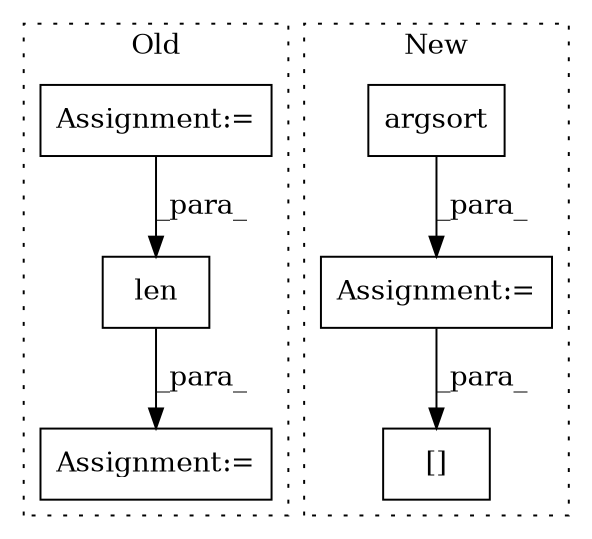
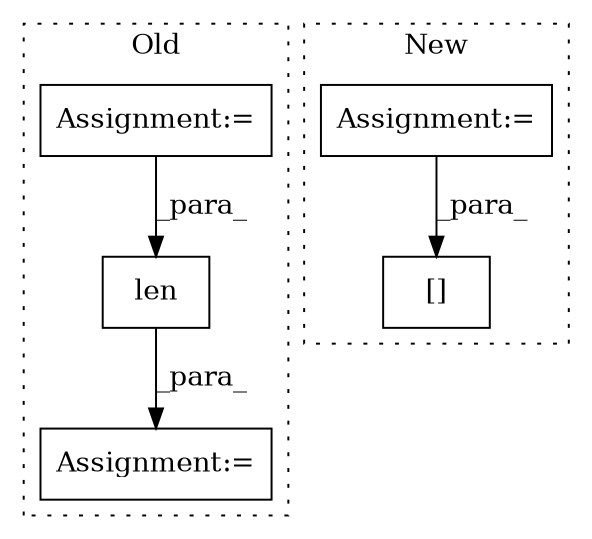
node "argsort": removed
